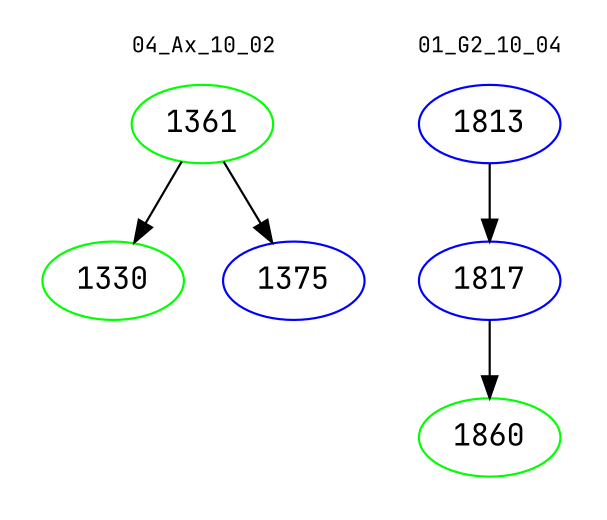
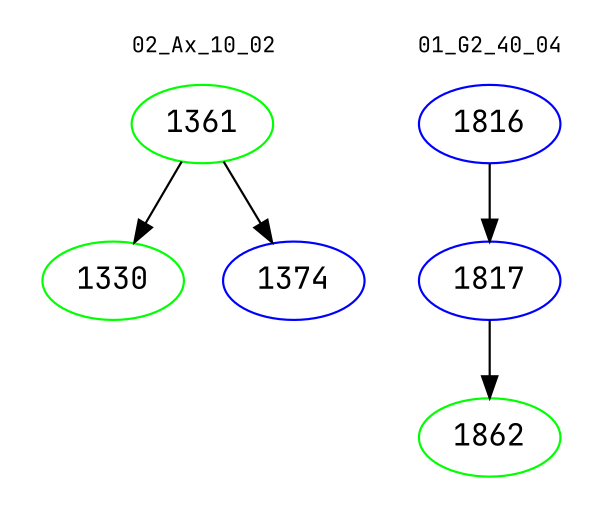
cluster "04_Ax_10_02": label "04_Ax_10_02" -> "02_Ax_10_02"
cluster "01_G2_10_04": label "01_G2_10_04" -> "01_G2_40_04"
node "1813": label "1813" -> "1816"
node "1375": label "1375" -> "1374"
node "1860": label "1860" -> "1862"
